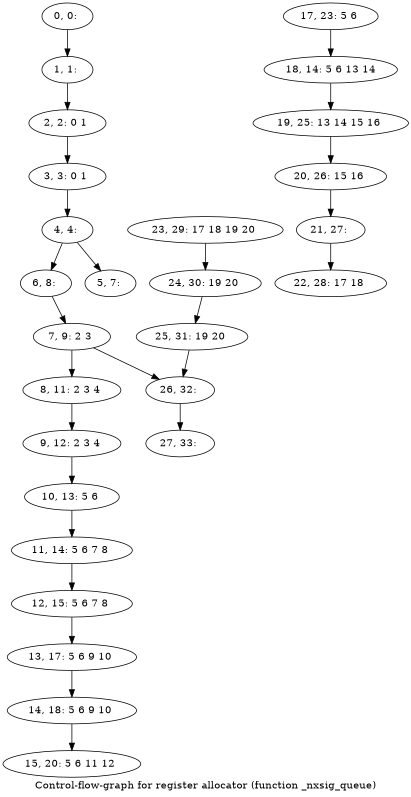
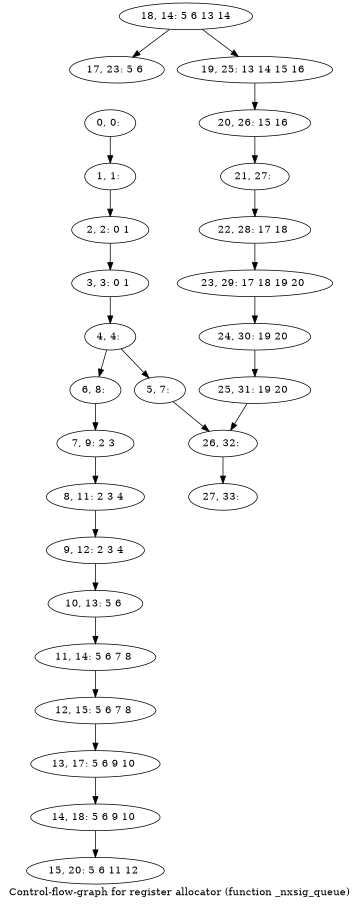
edge "17, 23: 5 6" -> "18, 14: 5 6 13 14": reversed
edge "22, 28: 17 18" -> "23, 29: 17 18 19 20": added
edge "7, 9: 2 3" -> "26, 32:": now "5, 7:" -> "26, 32:"
